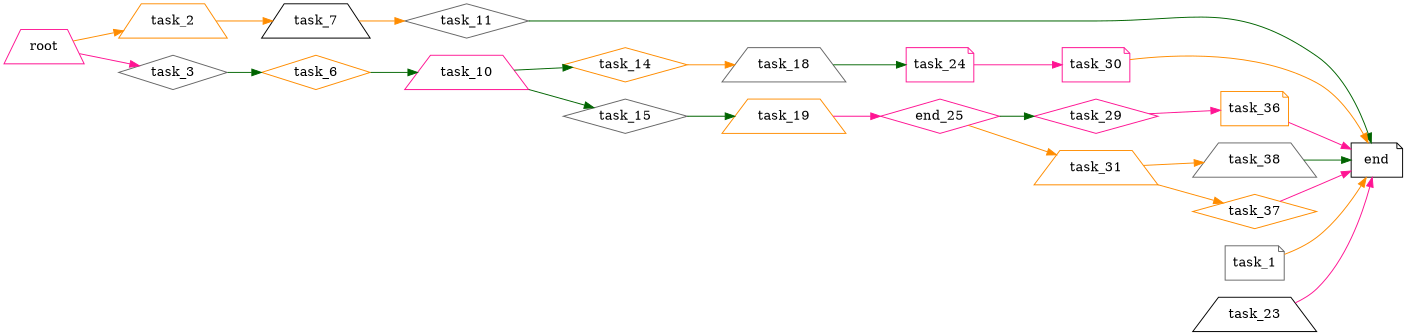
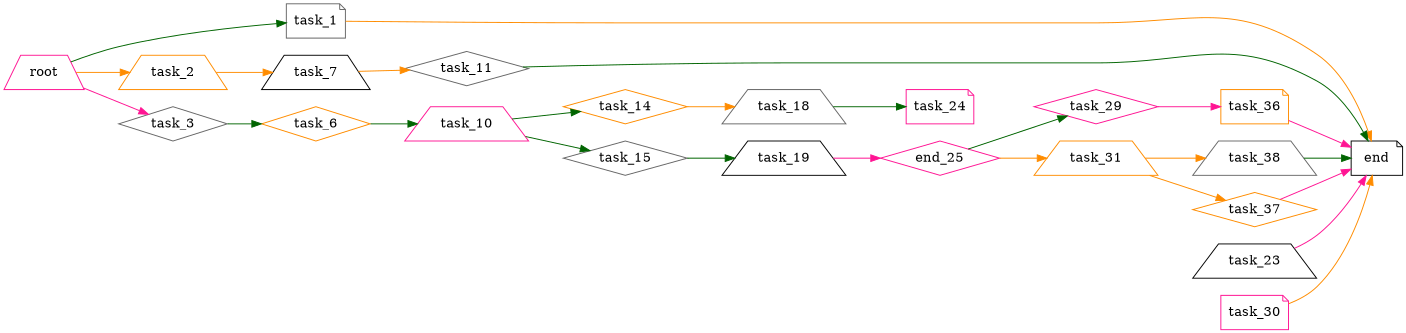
edge "root" -> "task_1": added
edge "task_24" -> "task_30": removed
node "task_19": color darkorange -> black
